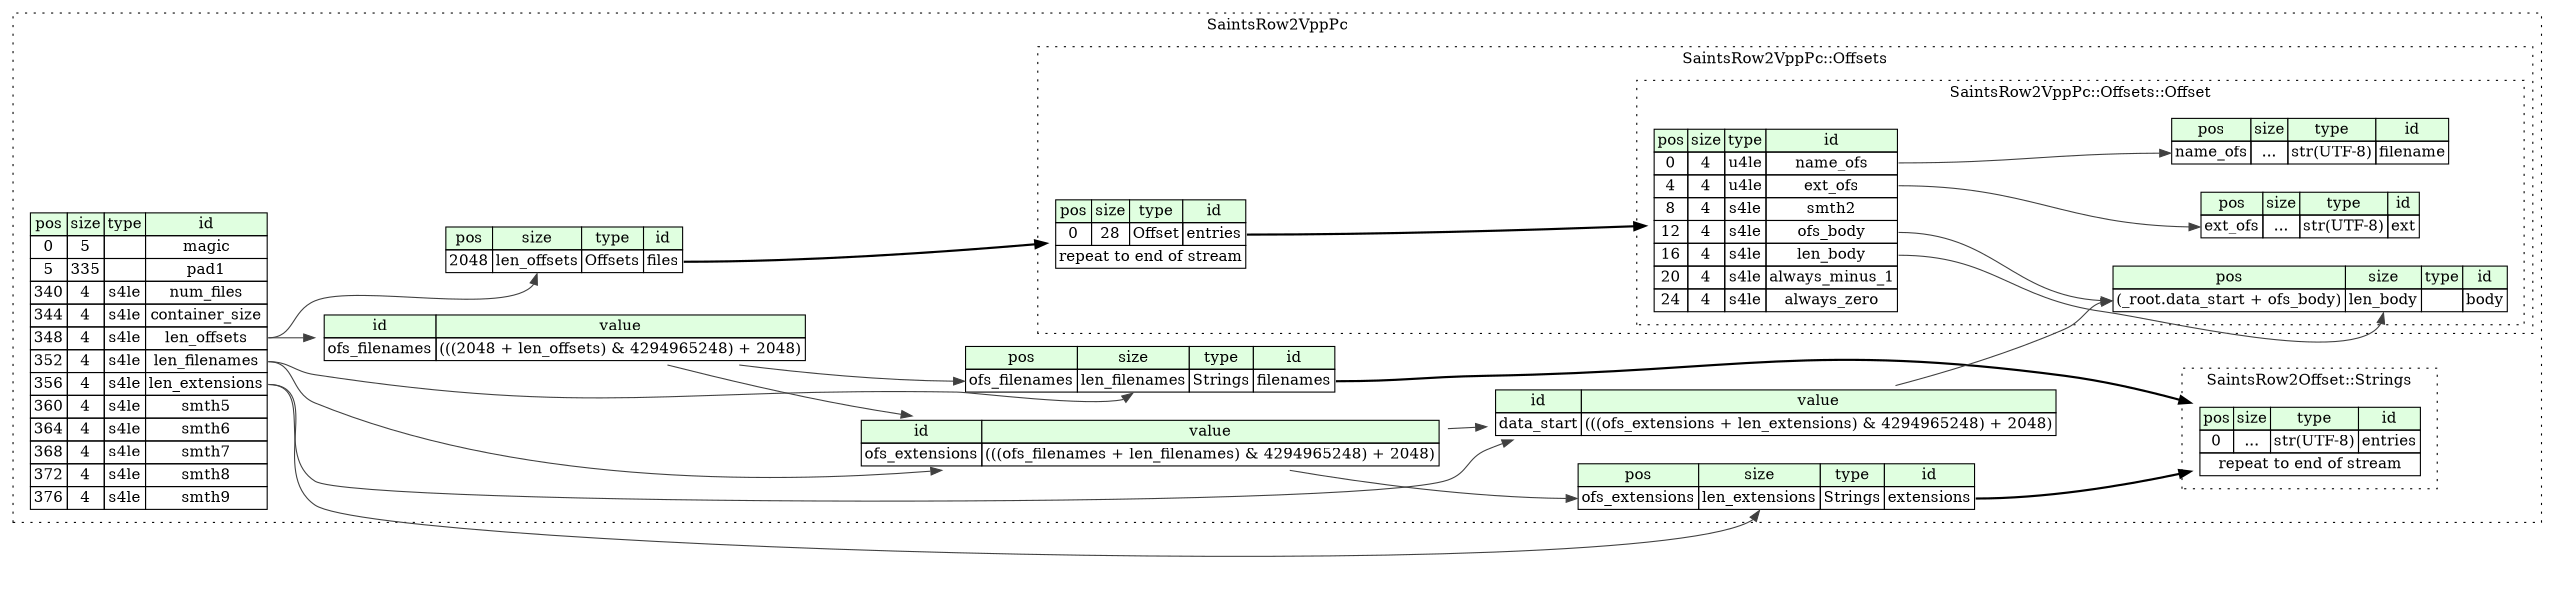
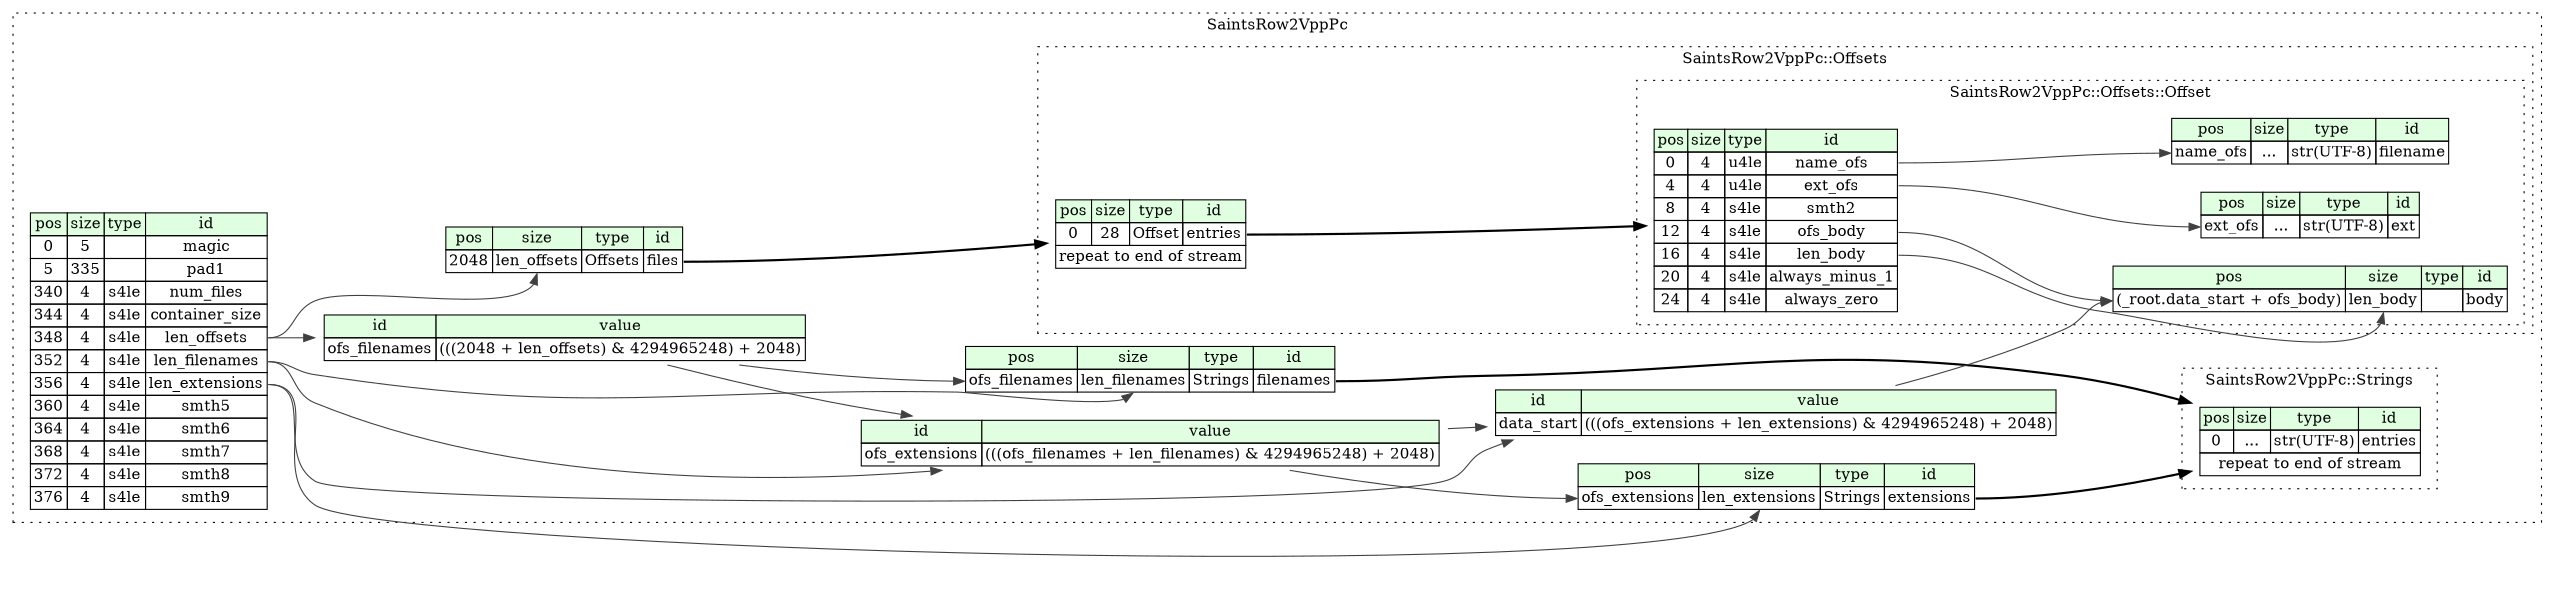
cluster "SaintsRow2Offset::Strings": label "SaintsRow2Offset::Strings" -> "SaintsRow2VppPc::Strings"
